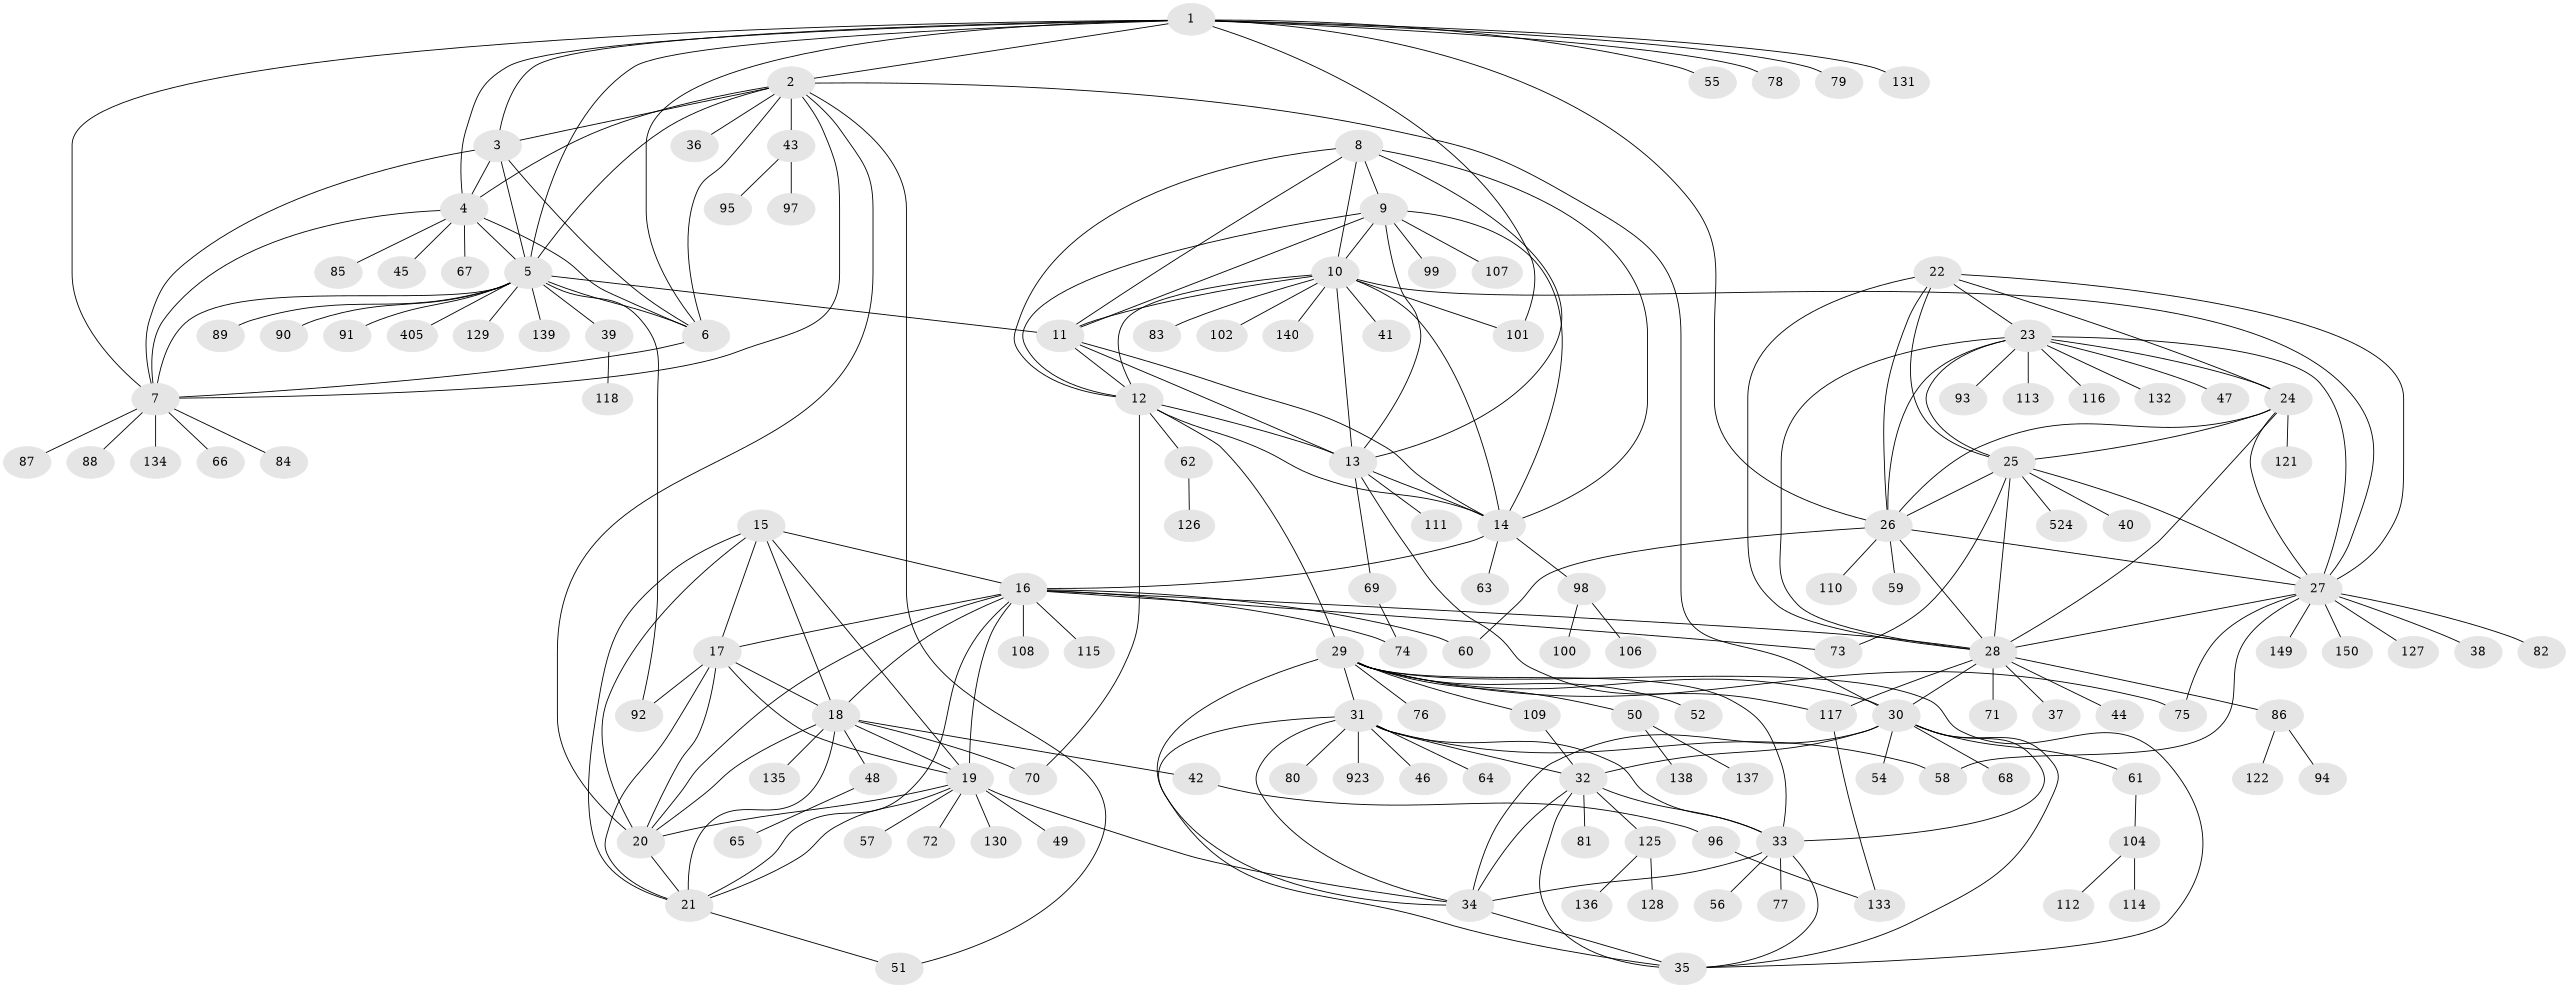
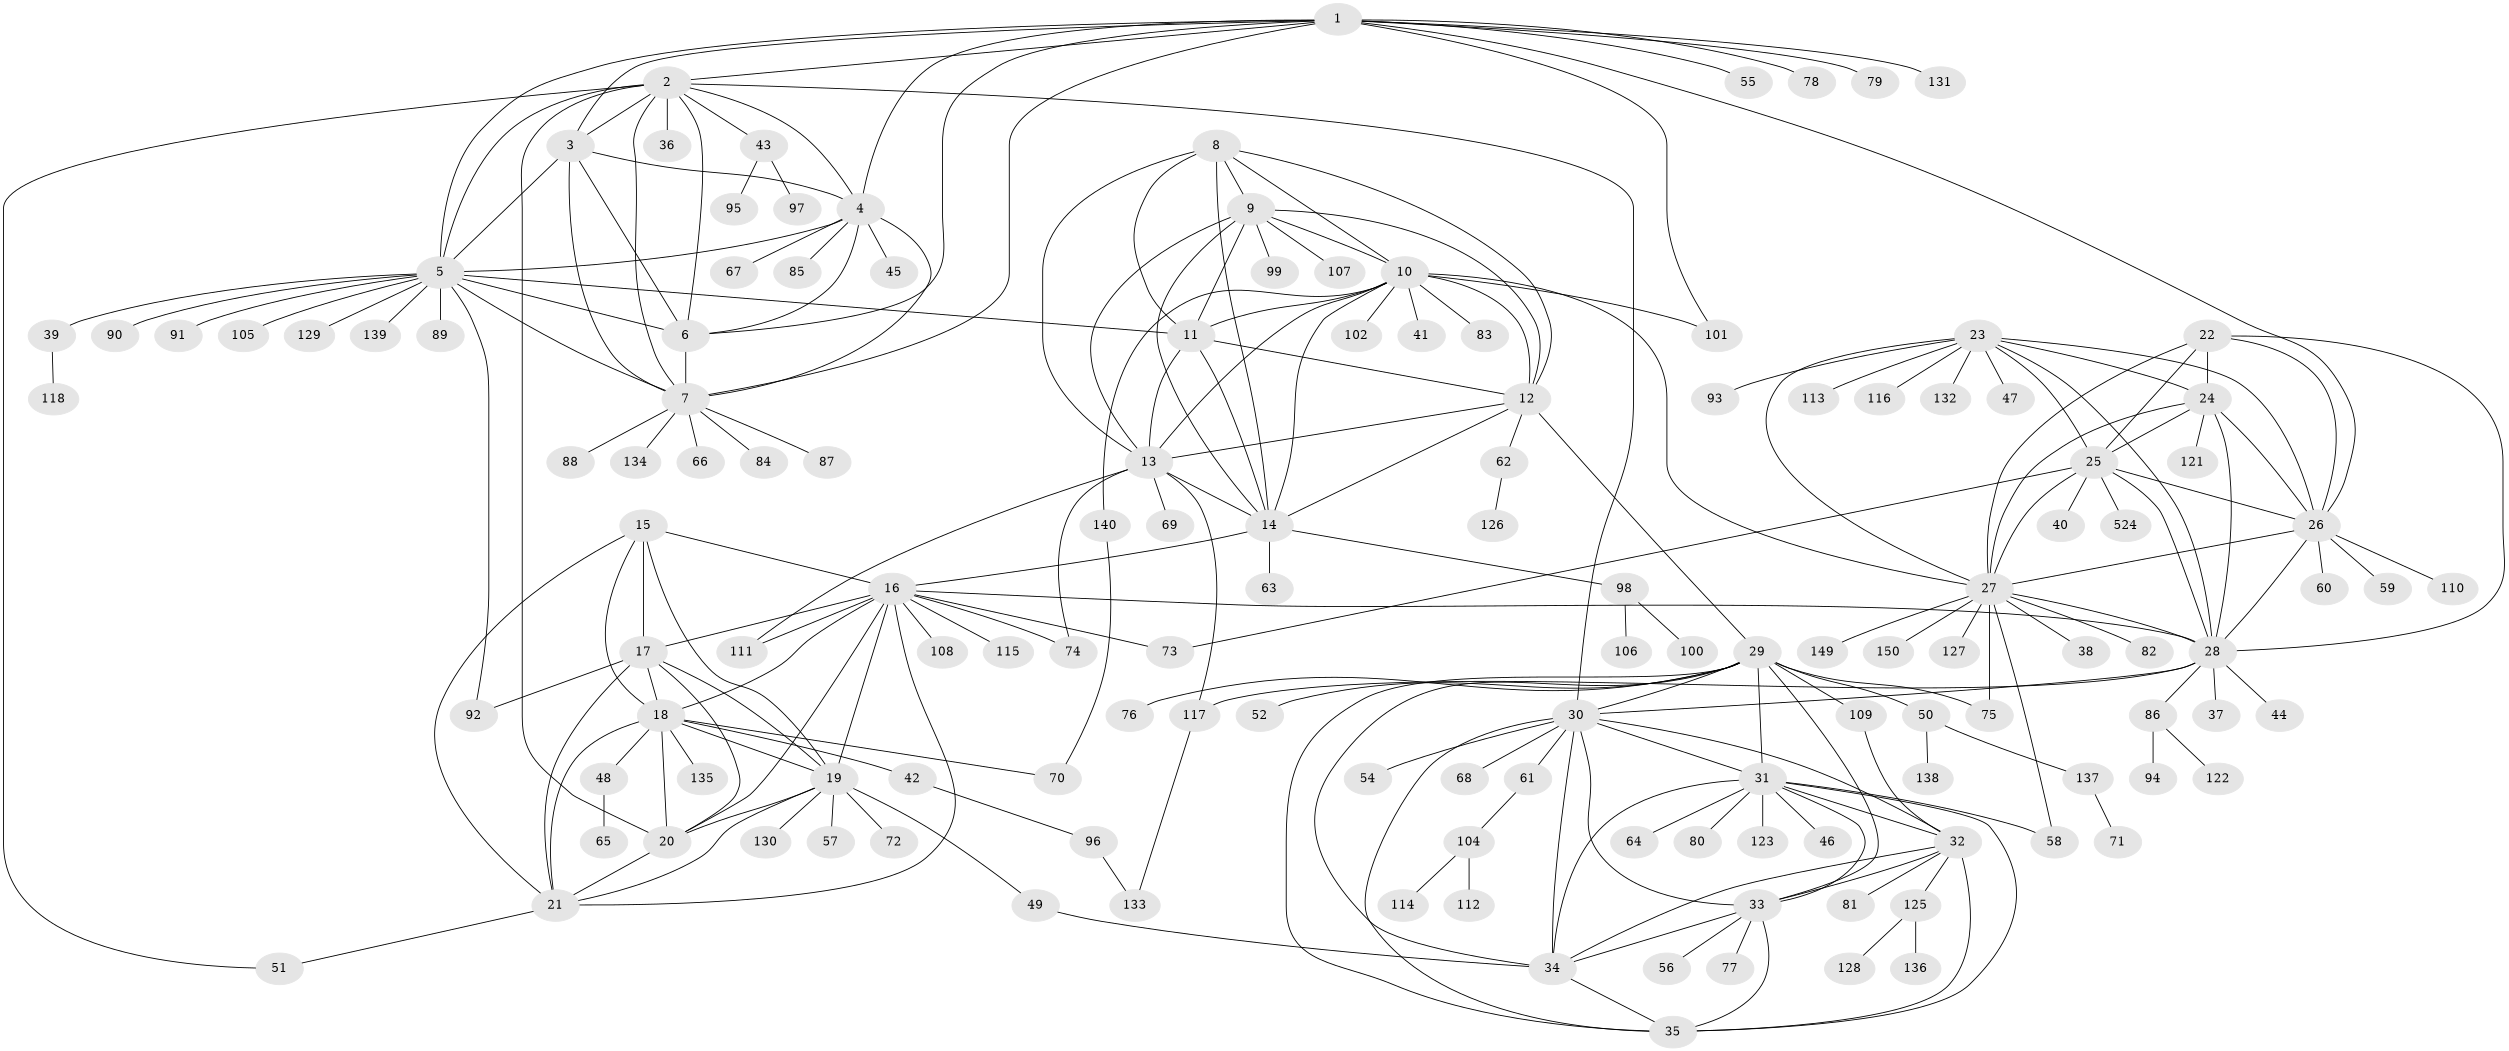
edge "22" -- "23": removed
node "405": label "405" -> "105"
edge "16" -- "60": now "16" -- "111"
edge "12" -- "70": now "140" -- "70"
edge "69" -- "74": now "13" -- "74"
edge "15" -- "20": removed
edge "28" -- "71": now "137" -- "71"
edge "30" -- "31": added
node "923": label "923" -> "123"
edge "19" -- "34": now "49" -- "34"
